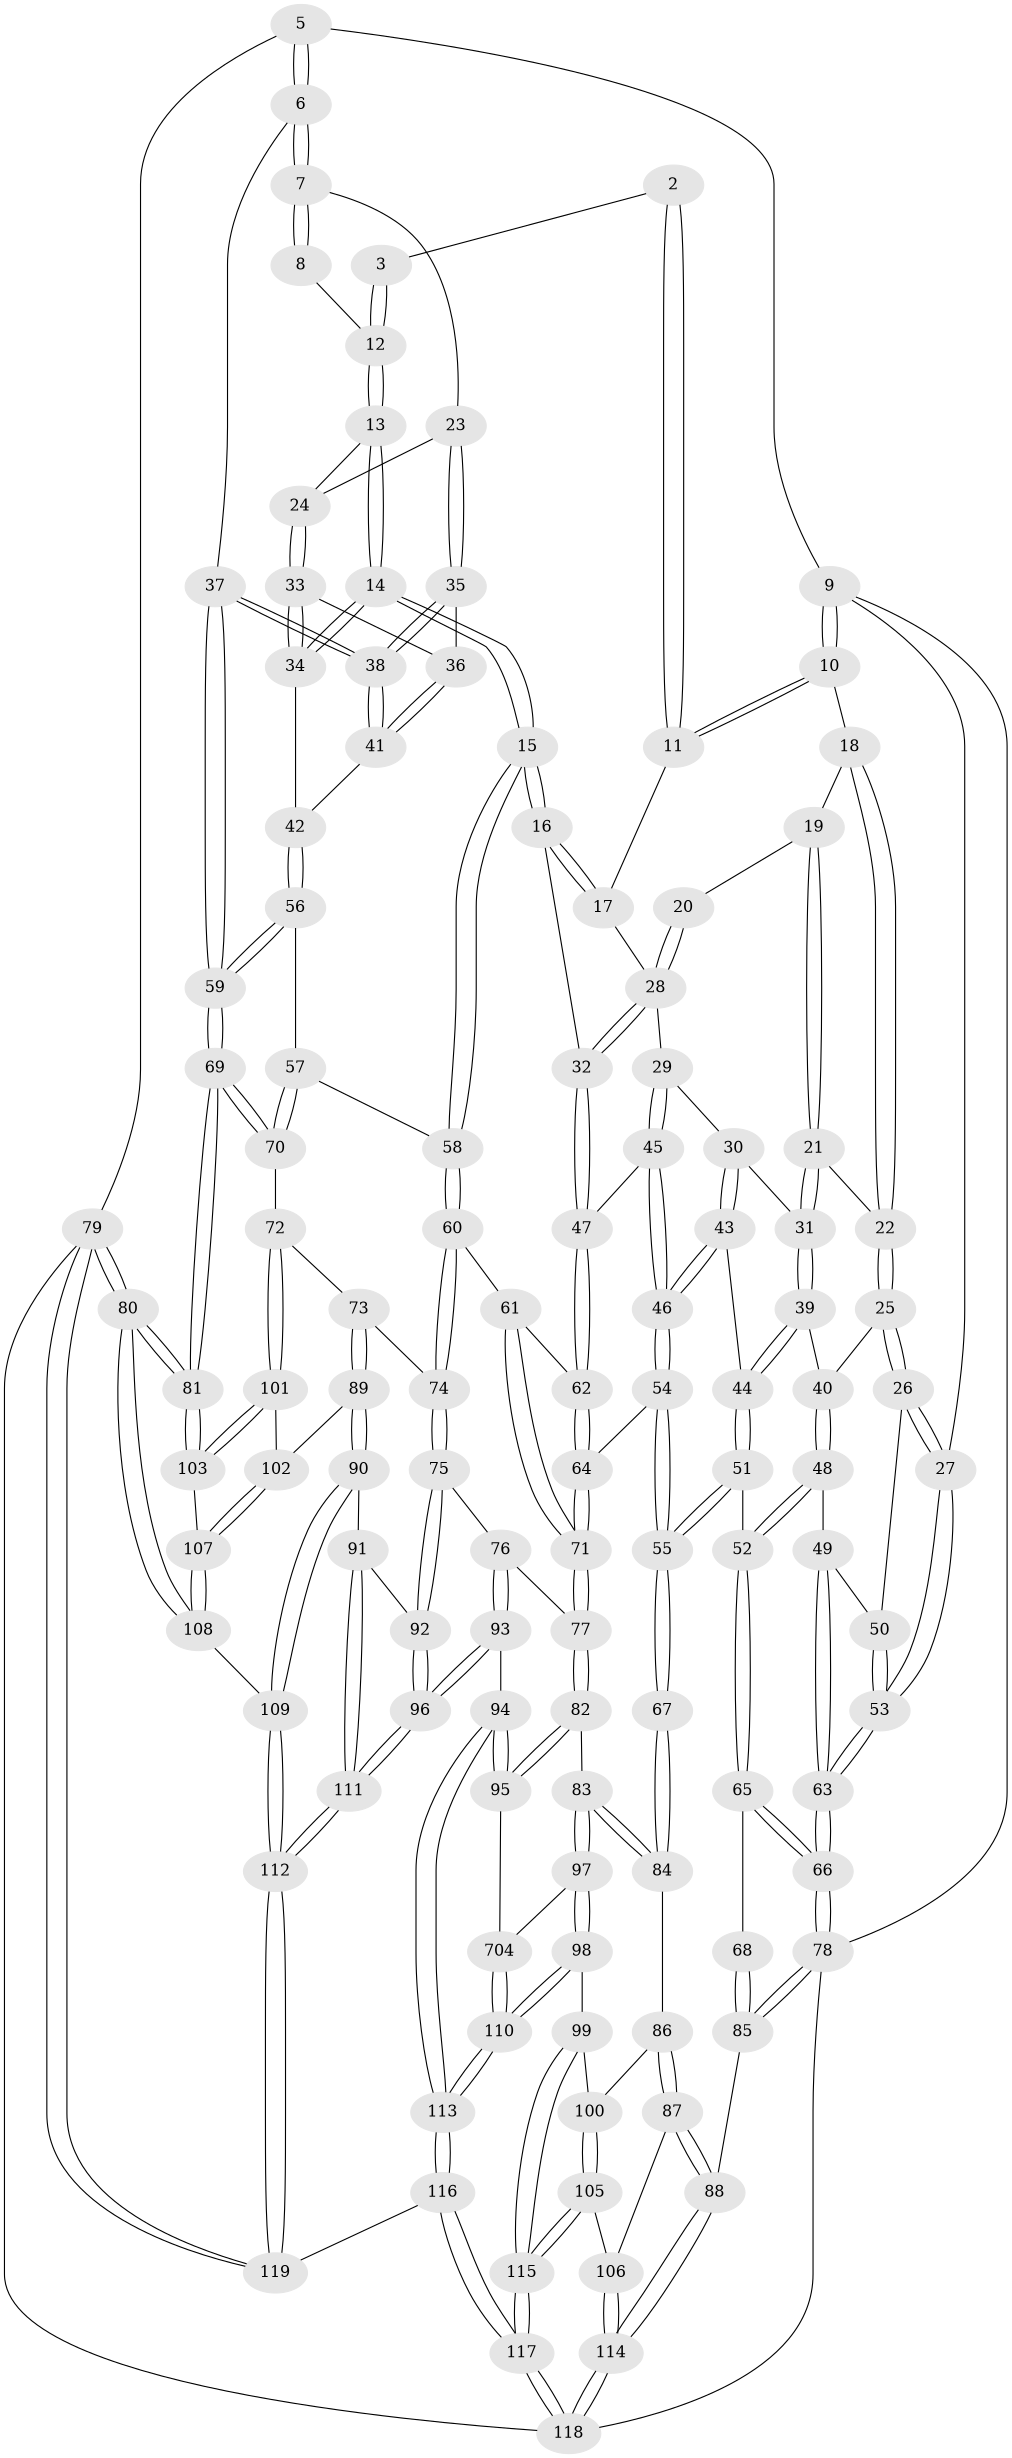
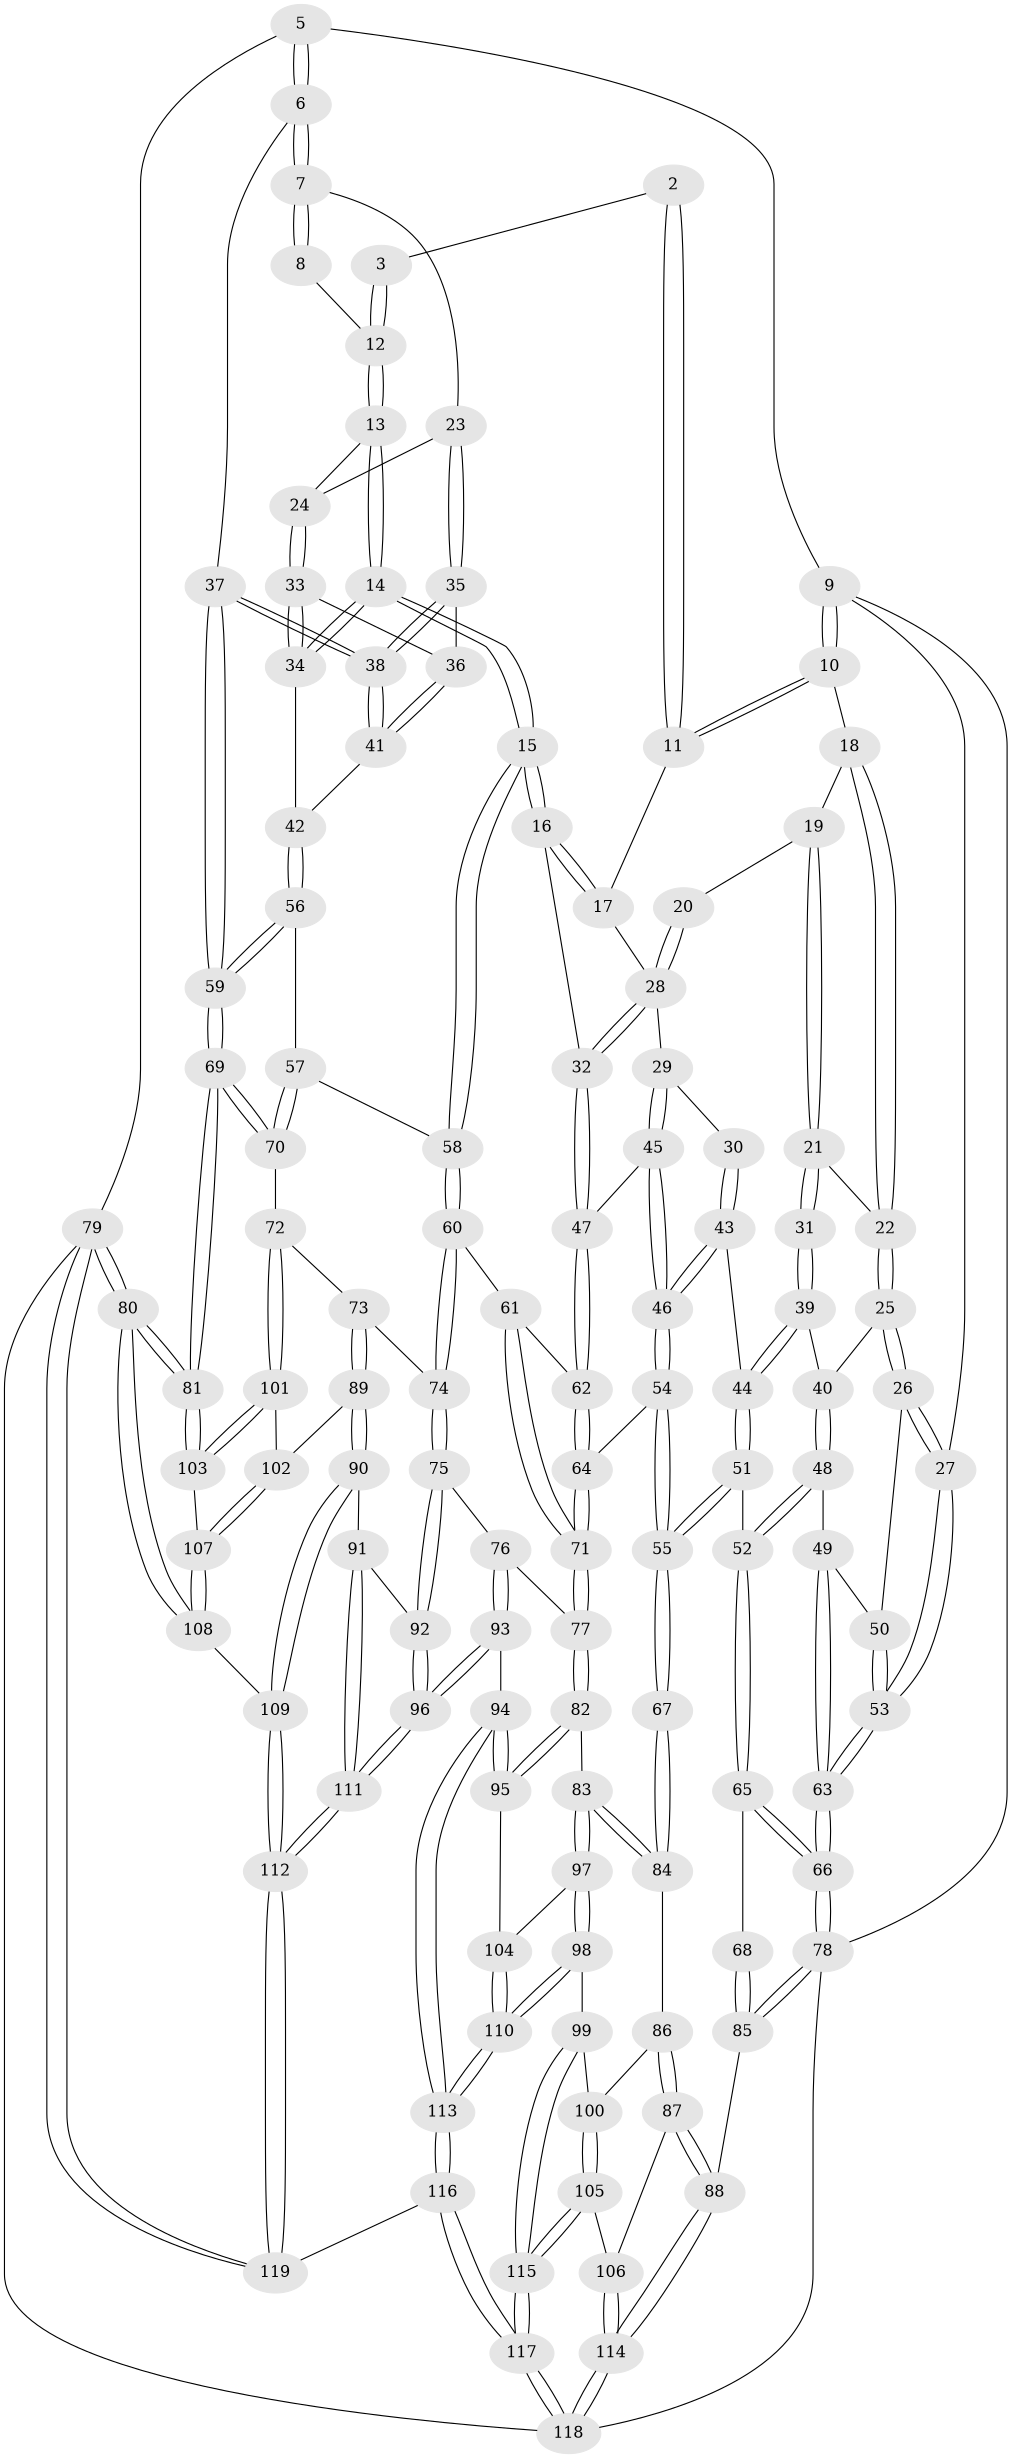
edge "30" -- "31": removed
node "704": label "704" -> "104"
